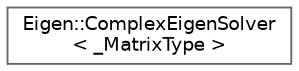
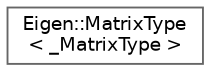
node "Eigen::ComplexEigenSolver < _MatrixType >": label "Eigen::ComplexEigenSolver < _MatrixType >" -> "Eigen::MatrixType < _MatrixType >"
